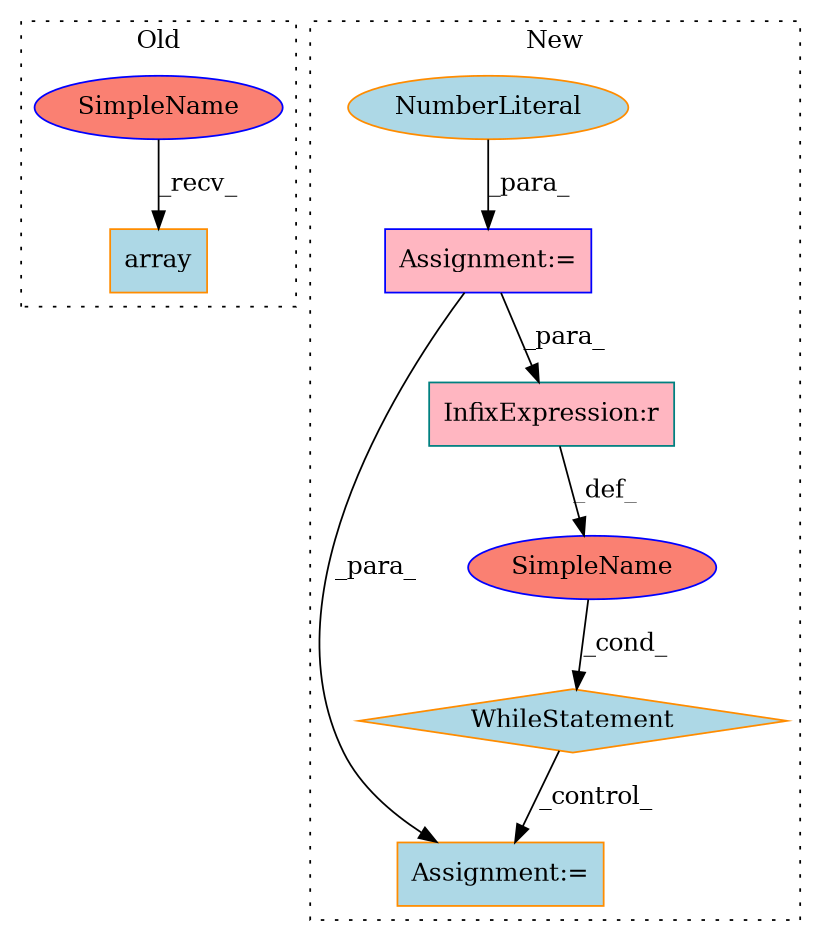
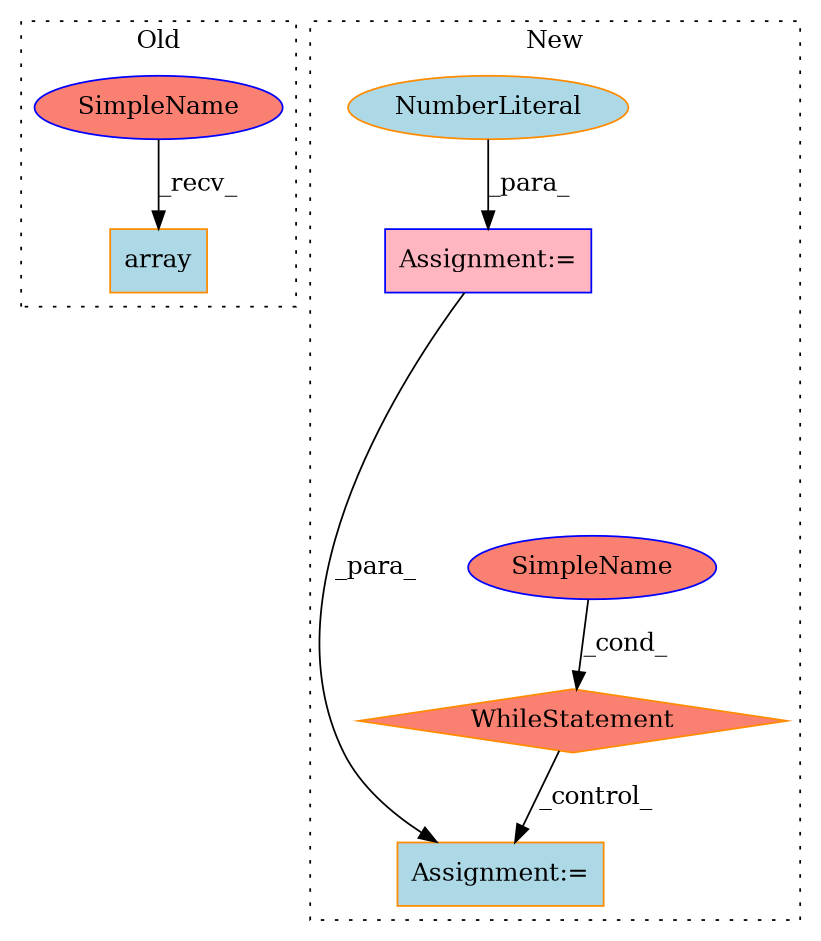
node "InfixExpression:r": removed
node "WhileStatement": fillcolor lightblue -> salmon
